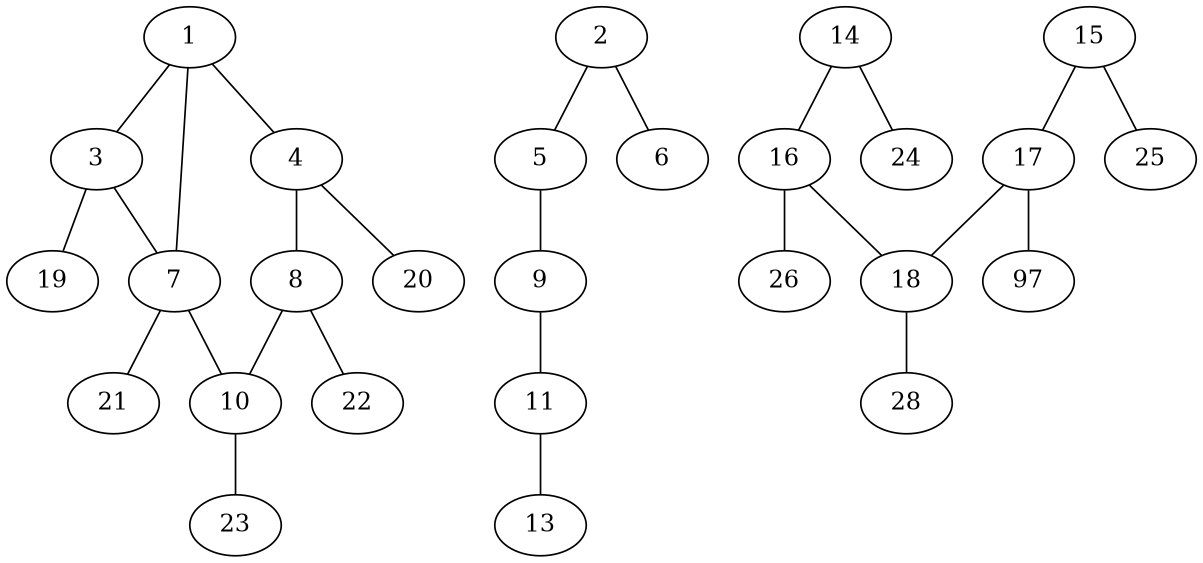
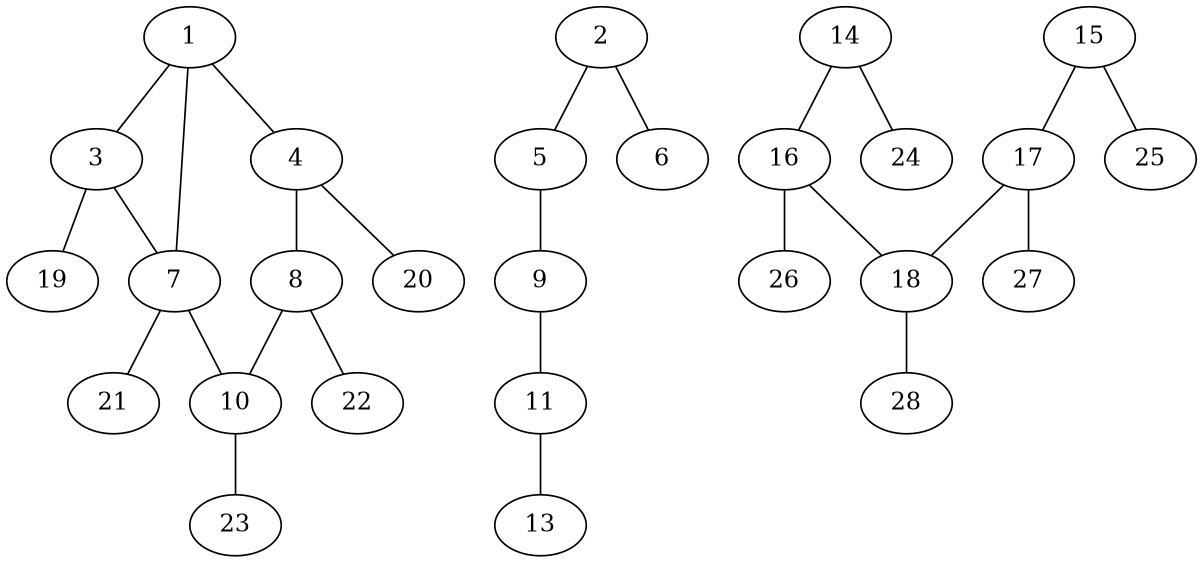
node "97": label "97" -> "27"
